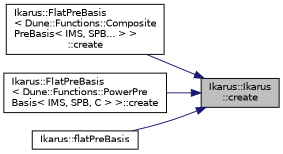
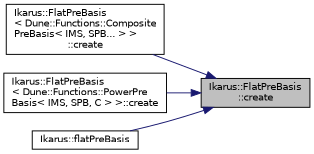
node "Ikarus::Ikarus ::create": label "Ikarus::Ikarus ::create" -> "Ikarus::FlatPreBasis ::create"
